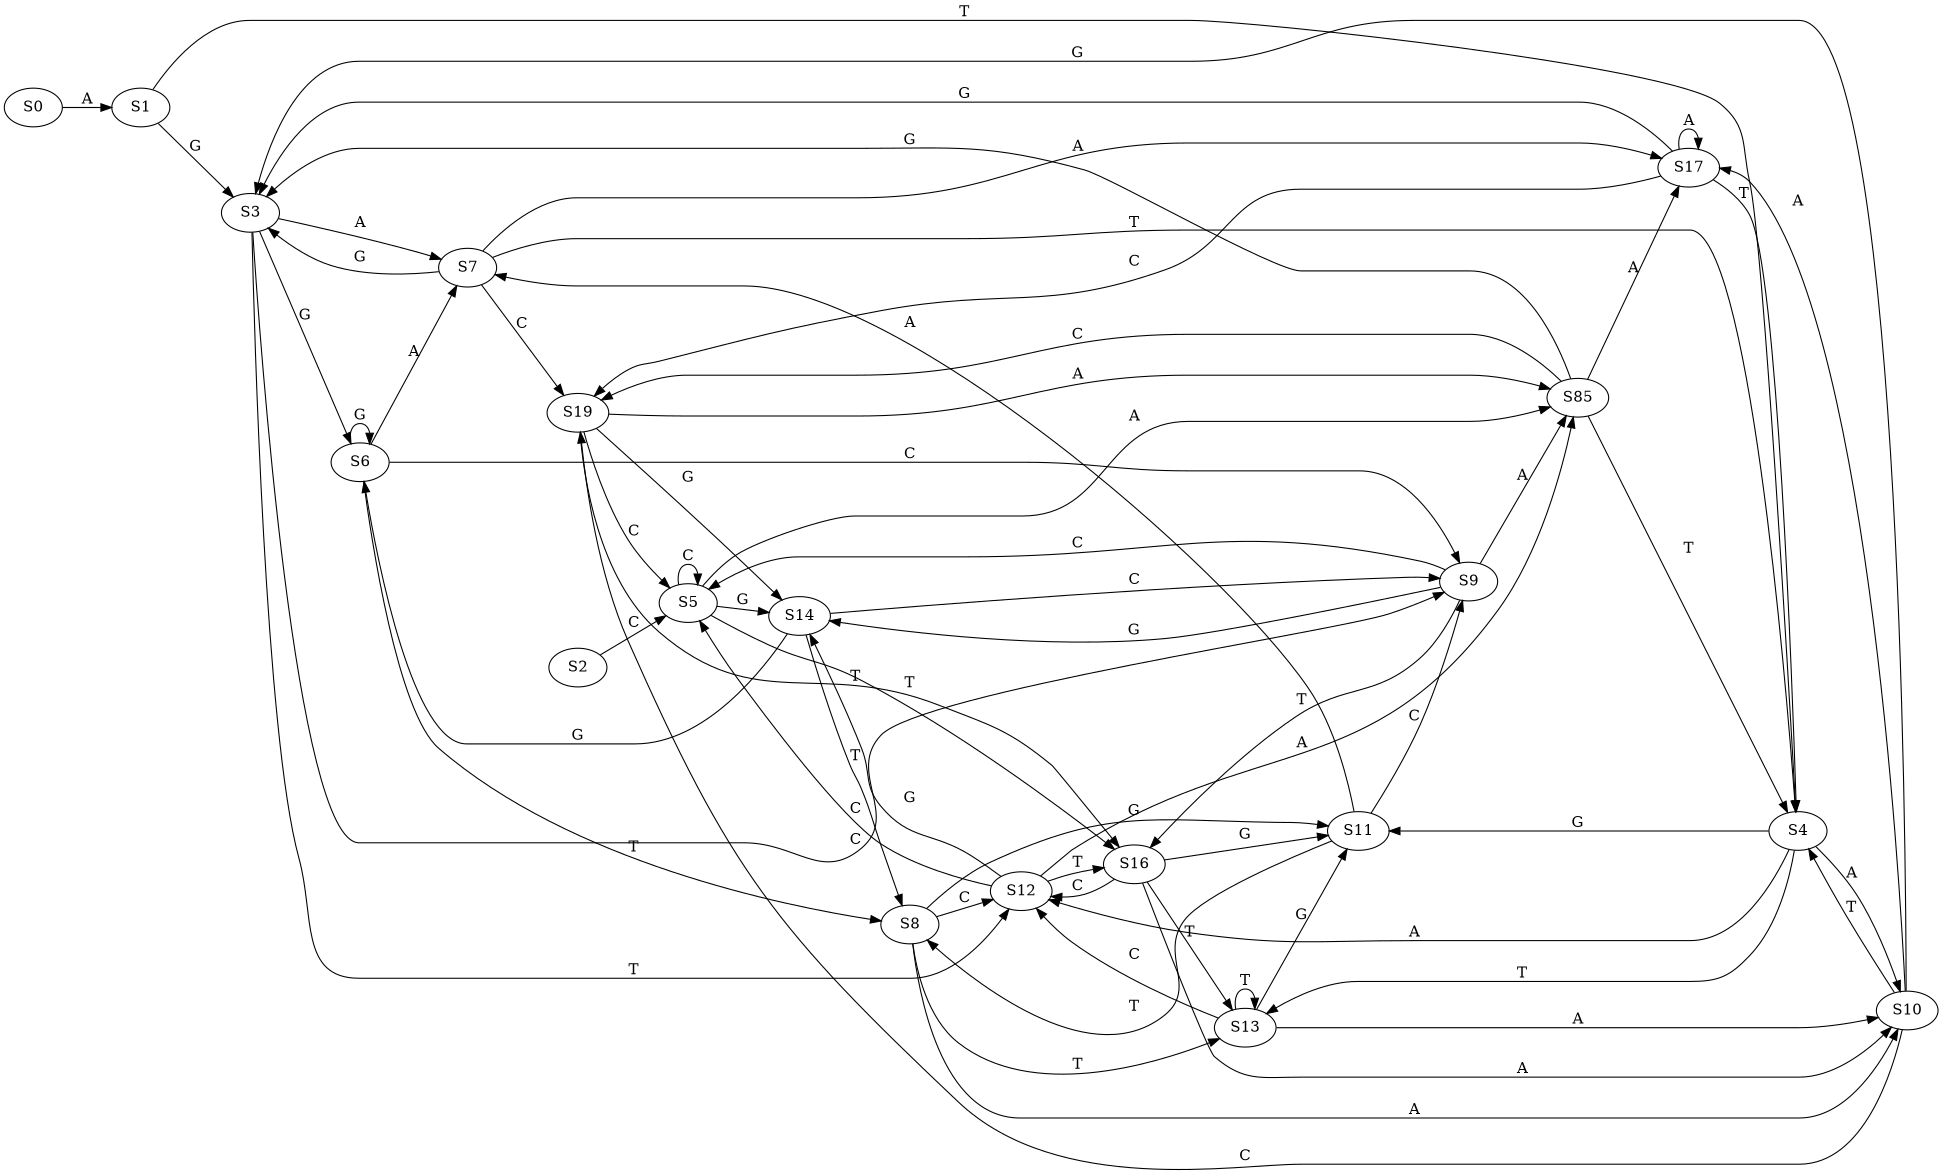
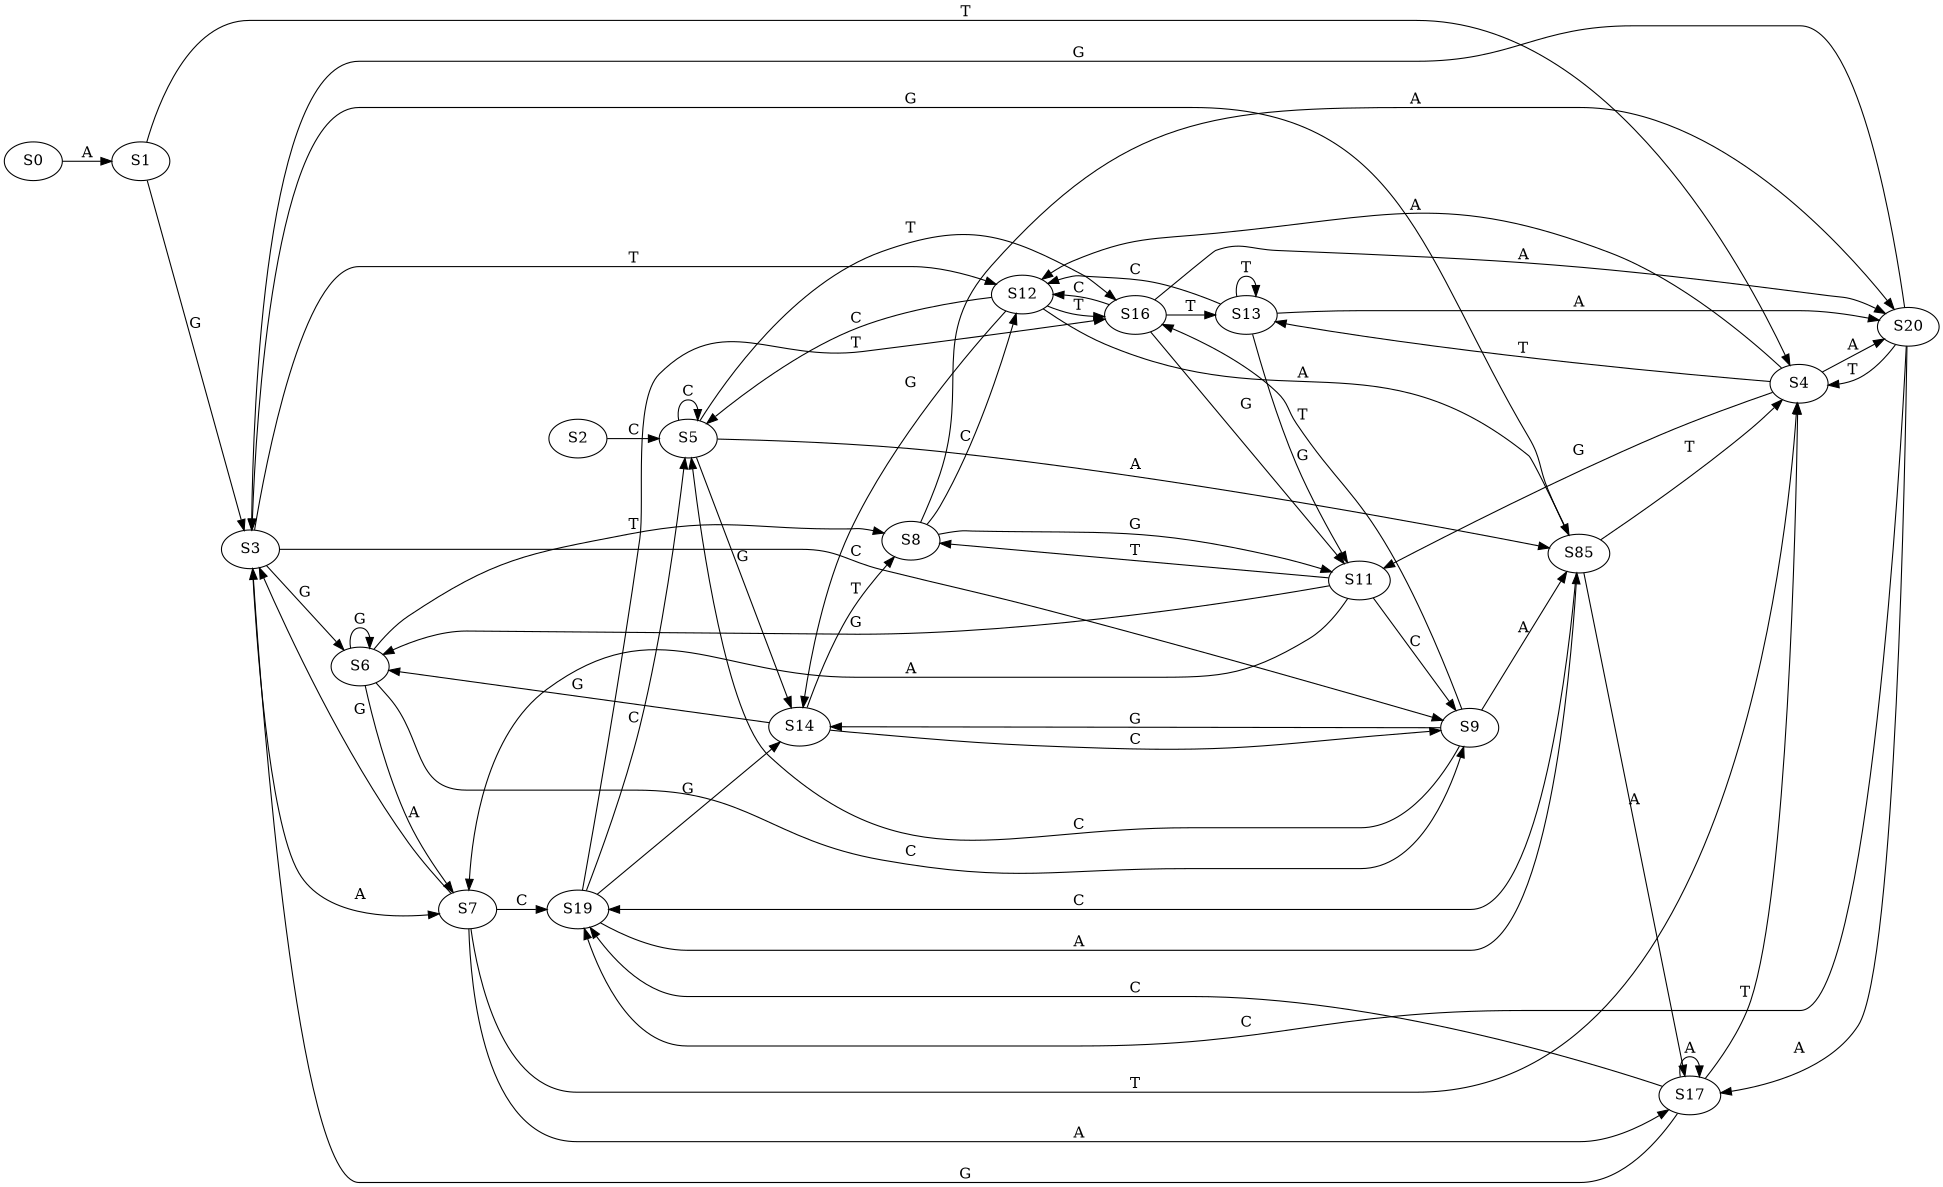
edge "S11" -> "S6": added, label "G"
node "S10": label "S10" -> "S20"
edge "S8" -> "S13": removed, label "T"
